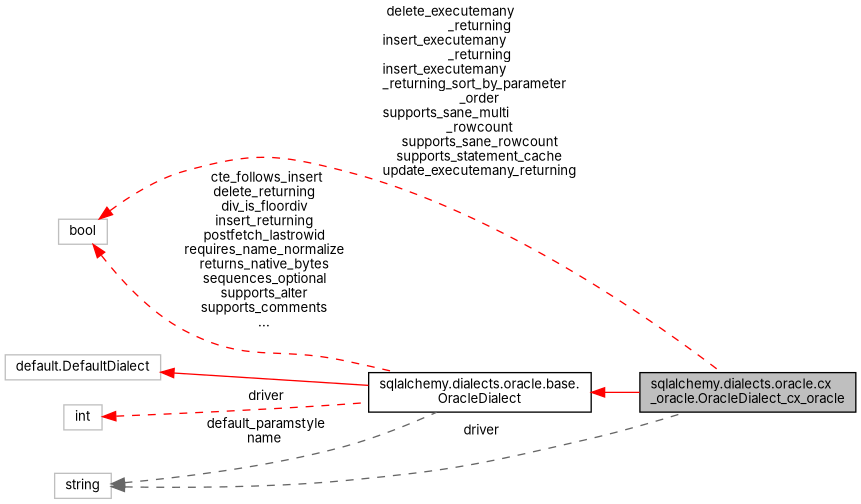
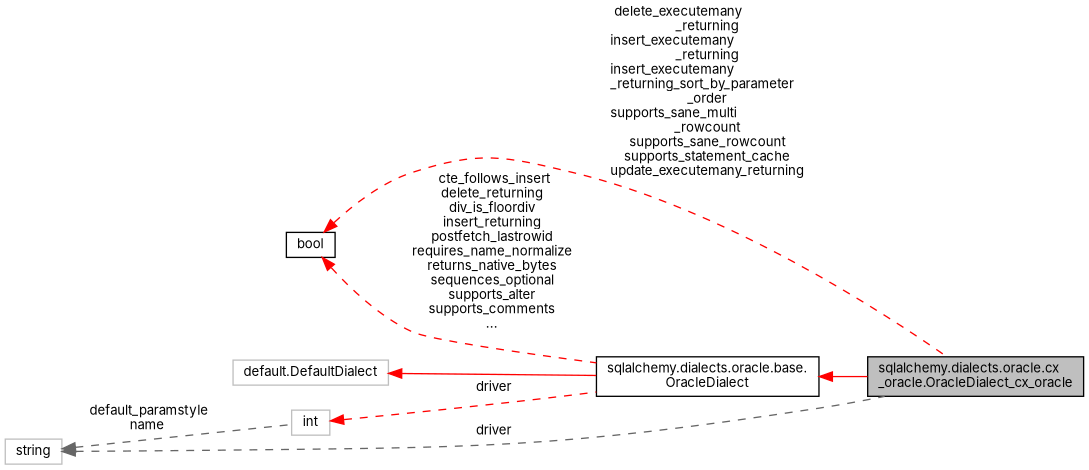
node "bool": color grey75 -> black
edge "sqlalchemy.dialects.oracle.base. OracleDialect" -> "string": now "int" -> "string"
